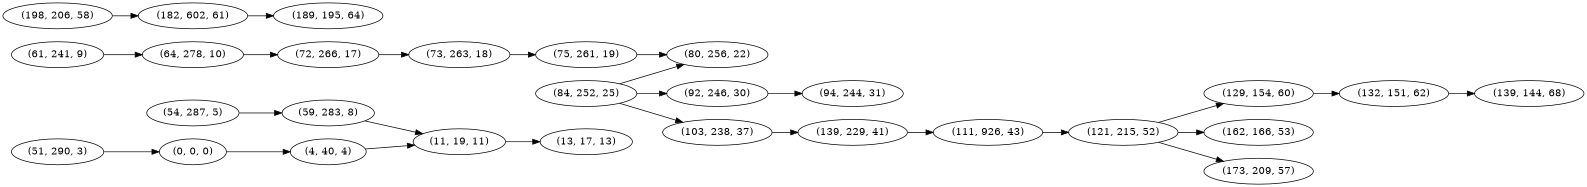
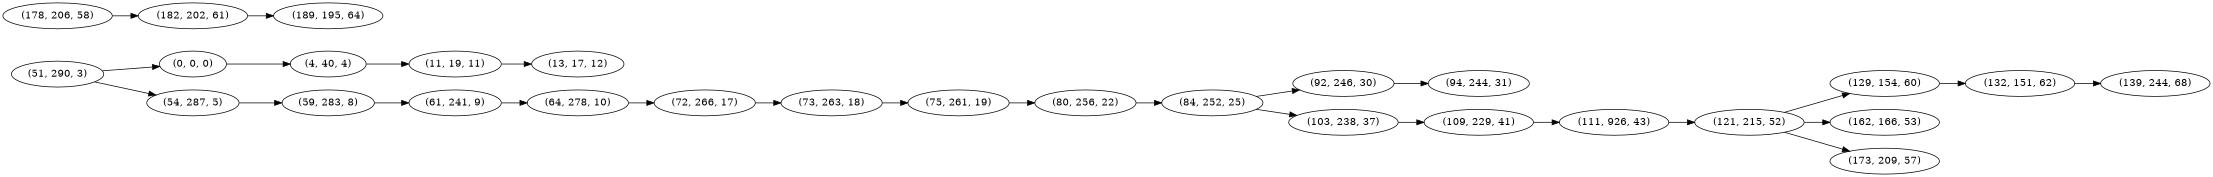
node "(198, 206, 58)": label "(198, 206, 58)" -> "(178, 206, 58)"
node "(182, 602, 61)": label "(182, 602, 61)" -> "(182, 202, 61)"
edge "(84, 252, 25)" -> "(80, 256, 22)": reversed
edge "(51, 290, 3)" -> "(54, 287, 5)": added
node "(139, 144, 68)": label "(139, 144, 68)" -> "(139, 244, 68)"
edge "(59, 283, 8)" -> "(11, 19, 11)": now "(59, 283, 8)" -> "(61, 241, 9)"
node "(139, 229, 41)": label "(139, 229, 41)" -> "(109, 229, 41)"
node "(13, 17, 13)": label "(13, 17, 13)" -> "(13, 17, 12)"
